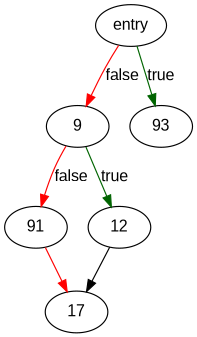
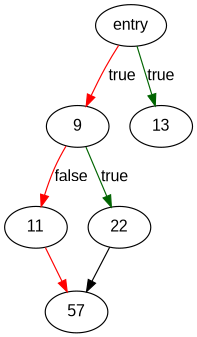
edge "entry" -> "9": label "false" -> "true"
node "93": label "93" -> "13"
node "91": label "91" -> "11"
node "12": label "12" -> "22"
node "17": label "17" -> "57"
